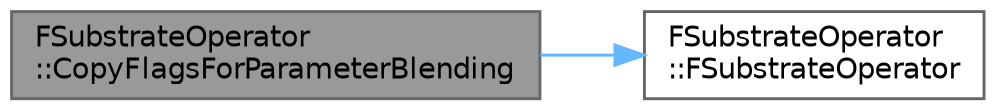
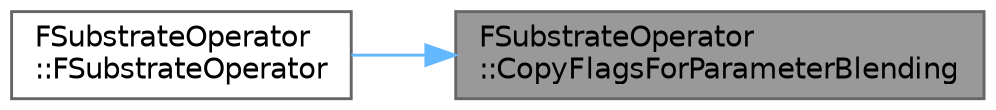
edge "FSubstrateOperator ::CopyFlagsForParameterBlending" -> "FSubstrateOperator ::FSubstrateOperator": reversed
